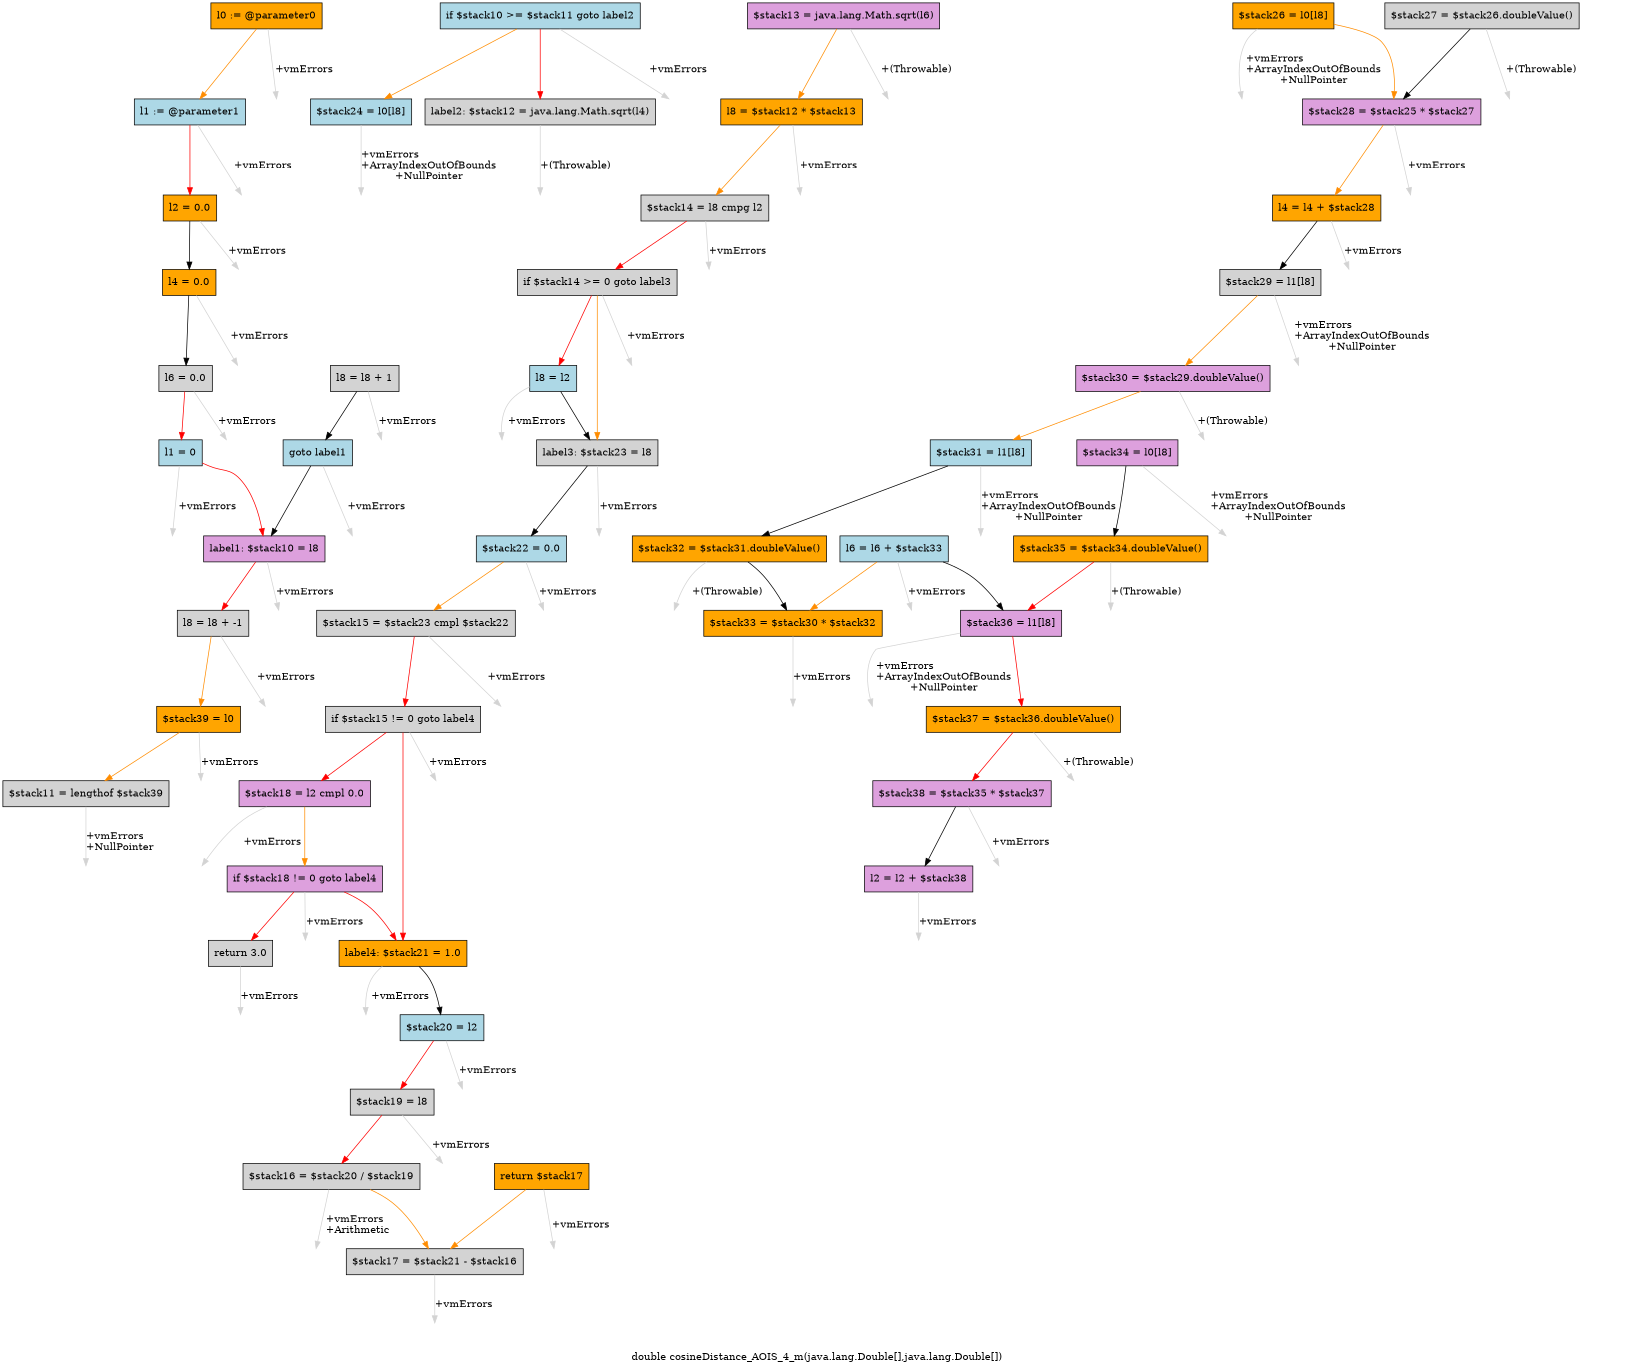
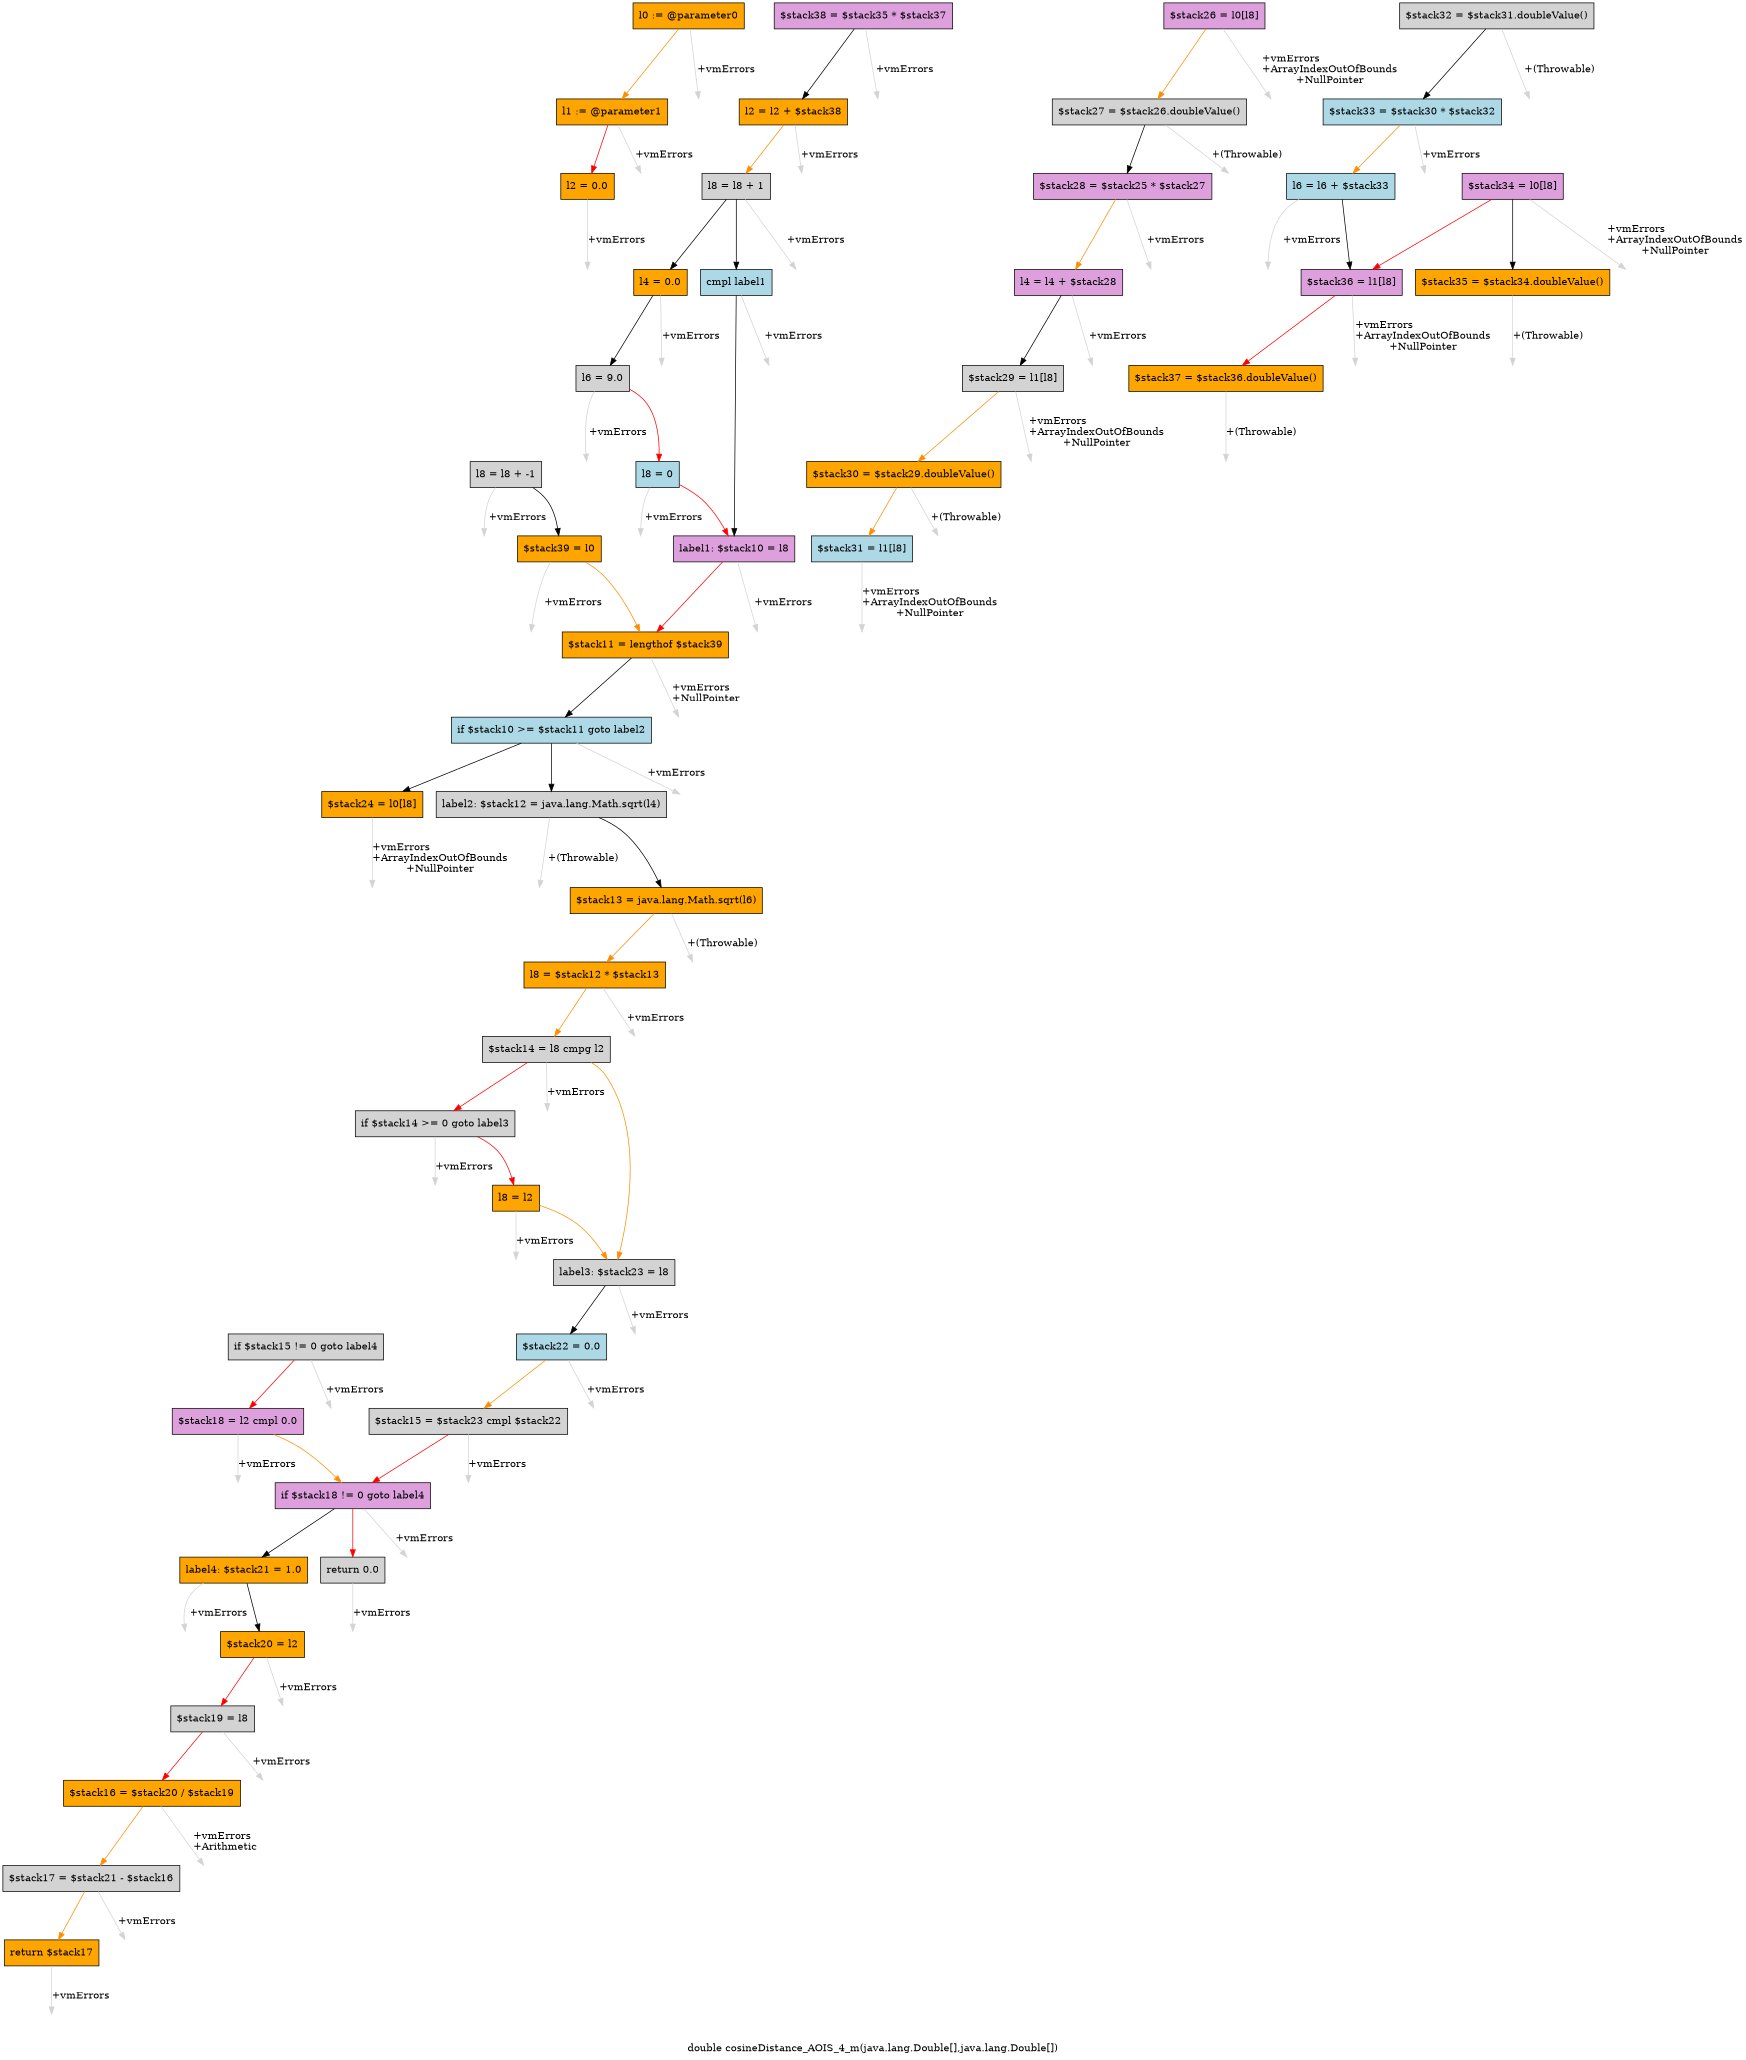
node "$stack13 = java.lang.Math.sqrt(l6)": fillcolor plum -> orange
node "$stack26 = l0[l8]": fillcolor orange -> plum
edge "$stack26 = l0[l8]" -> "$stack28 = $stack25 * $stack27": now "$stack26 = l0[l8]" -> "$stack27 = $stack26.doubleValue()"
edge "if $stack10 >= $stack11 goto label2" -> "label2: $stack12 = java.lang.Math.sqrt(l4)": color red -> black
edge "if $stack10 >= $stack11 goto label2" -> "$stack24 = l0[l8]": color darkorange -> black
node "l1 := @parameter1": fillcolor lightblue -> orange
node "$stack24 = l0[l8]": fillcolor lightblue -> orange
edge "l2 = l2 + $stack38" -> "l8 = l8 + 1": added
node "l4 = l4 + $stack28": fillcolor orange -> plum
edge "l2 = 0.0" -> "l4 = 0.0": now "l8 = l8 + 1" -> "l4 = 0.0"
edge "if $stack14 >= 0 goto label3" -> "label3: $stack23 = l8": now "$stack14 = l8 cmpg l2" -> "label3: $stack23 = l8"
node "l6 = 0.0": label "l6 = 0.0" -> "l6 = 9.0"
node "l8 = l2": fillcolor lightblue -> orange
node "$stack30 = $stack29.doubleValue()": fillcolor plum -> orange
edge "l8 = l2" -> "label3: $stack23 = l8": color black -> darkorange
node "l1 = 0": label "l1 = 0" -> "l8 = 0"
node "goto label1": label "goto label1" -> "cmpl label1"
edge "$stack31 = l1[l8]" -> "$stack32 = $stack31.doubleValue()": removed
node "$stack32 = $stack31.doubleValue()": fillcolor orange -> lightgrey
edge "label1: $stack10 = l8" -> "l8 = l8 + -1": now "label1: $stack10 = l8" -> "$stack11 = lengthof $stack39"
edge "l6 = l6 + $stack33" -> "$stack33 = $stack30 * $stack32": reversed
edge "$stack35 = $stack34.doubleValue()" -> "$stack36 = l1[l8]": now "$stack34 = l0[l8]" -> "$stack36 = l1[l8]"
node "$stack33 = $stack30 * $stack32": fillcolor orange -> lightblue
edge "l8 = l8 + -1" -> "$stack39 = l0": color darkorange -> black
edge "$stack15 = $stack23 cmpl $stack22" -> "if $stack15 != 0 goto label4": now "$stack15 = $stack23 cmpl $stack22" -> "if $stack18 != 0 goto label4"
edge "$stack11 = lengthof $stack39" -> "if $stack10 >= $stack11 goto label2": added
edge "$stack37 = $stack36.doubleValue()" -> "$stack38 = $stack35 * $stack37": removed
node "$stack11 = lengthof $stack39": fillcolor lightgrey -> orange
edge "if $stack15 != 0 goto label4" -> "label4: $stack21 = 1.0": removed
edge "label2: $stack12 = java.lang.Math.sqrt(l4)" -> "$stack13 = java.lang.Math.sqrt(l6)": added
node "l2 = l2 + $stack38": fillcolor plum -> orange
edge "if $stack18 != 0 goto label4" -> "label4: $stack21 = 1.0": color red -> black
node "return 3.0": label "return 3.0" -> "return 0.0"
node "$stack20 = l2": fillcolor lightblue -> orange
node "$stack16 = $stack20 / $stack19": fillcolor lightgrey -> orange
edge "return $stack17" -> "$stack17 = $stack21 - $stack16": reversed
